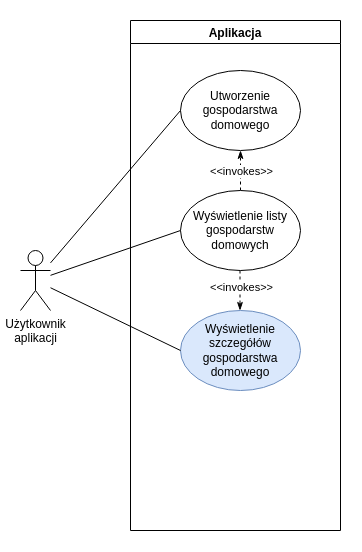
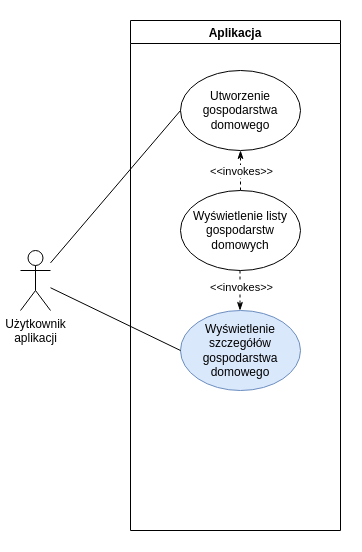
edge "Wyświetlenie listy gospodarstw domowych" -- "Użytkownik aplikacji": removed
